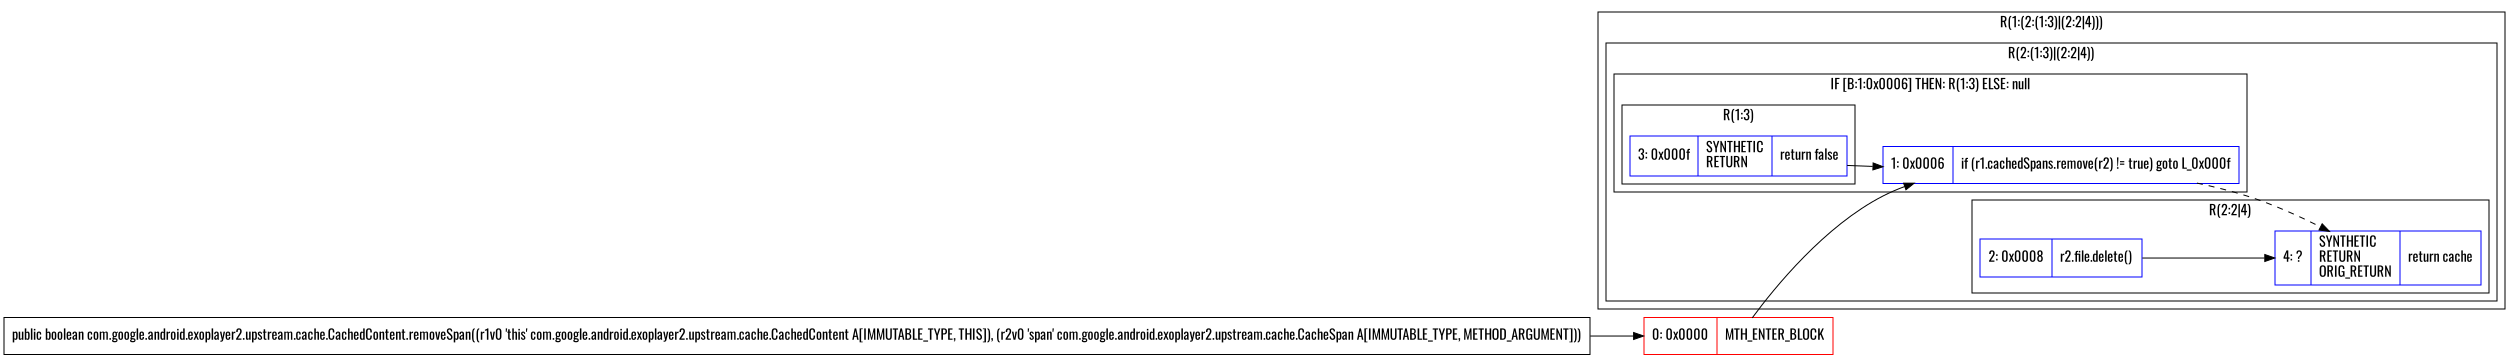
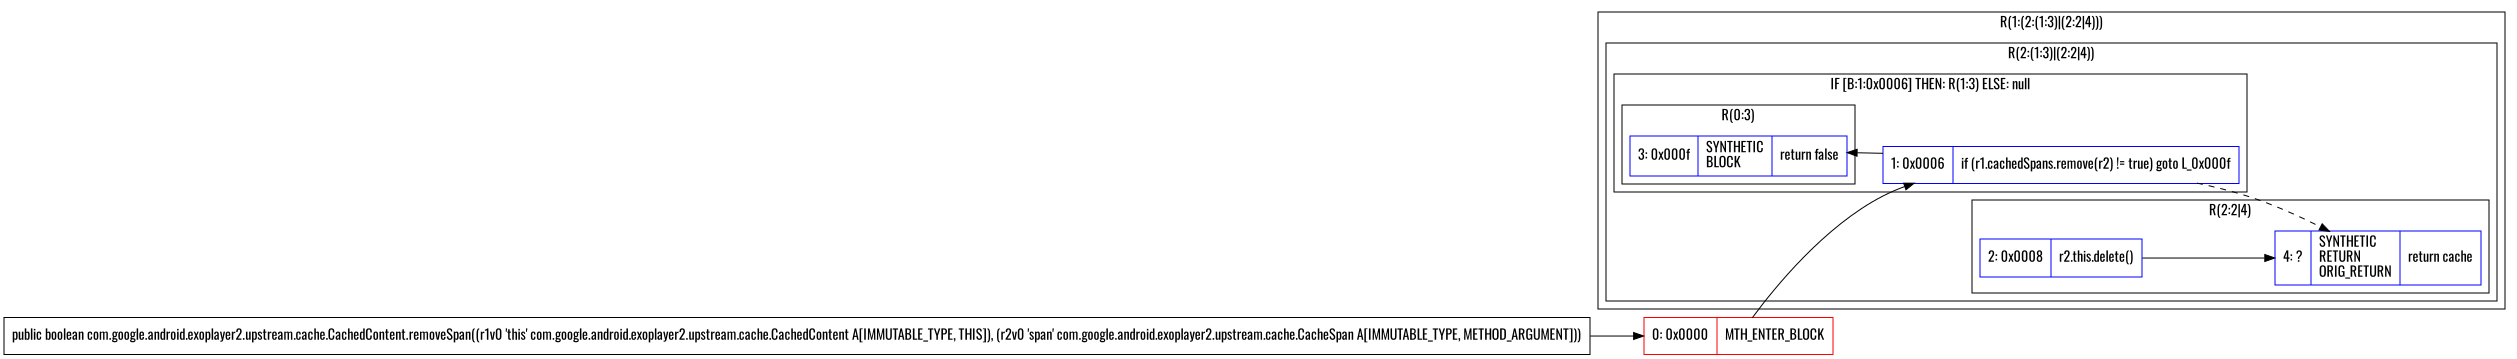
cluster "R(1:3)": label "R(1:3)" -> "R(0:3)"
node "3: 0x000f": text "RETURN" -> "BLOCK"
edge "3: 0x000f" -> "1: 0x0006": reversed
node "2: 0x0008": text "r2.file.delete()" -> "r2.this.delete()"
